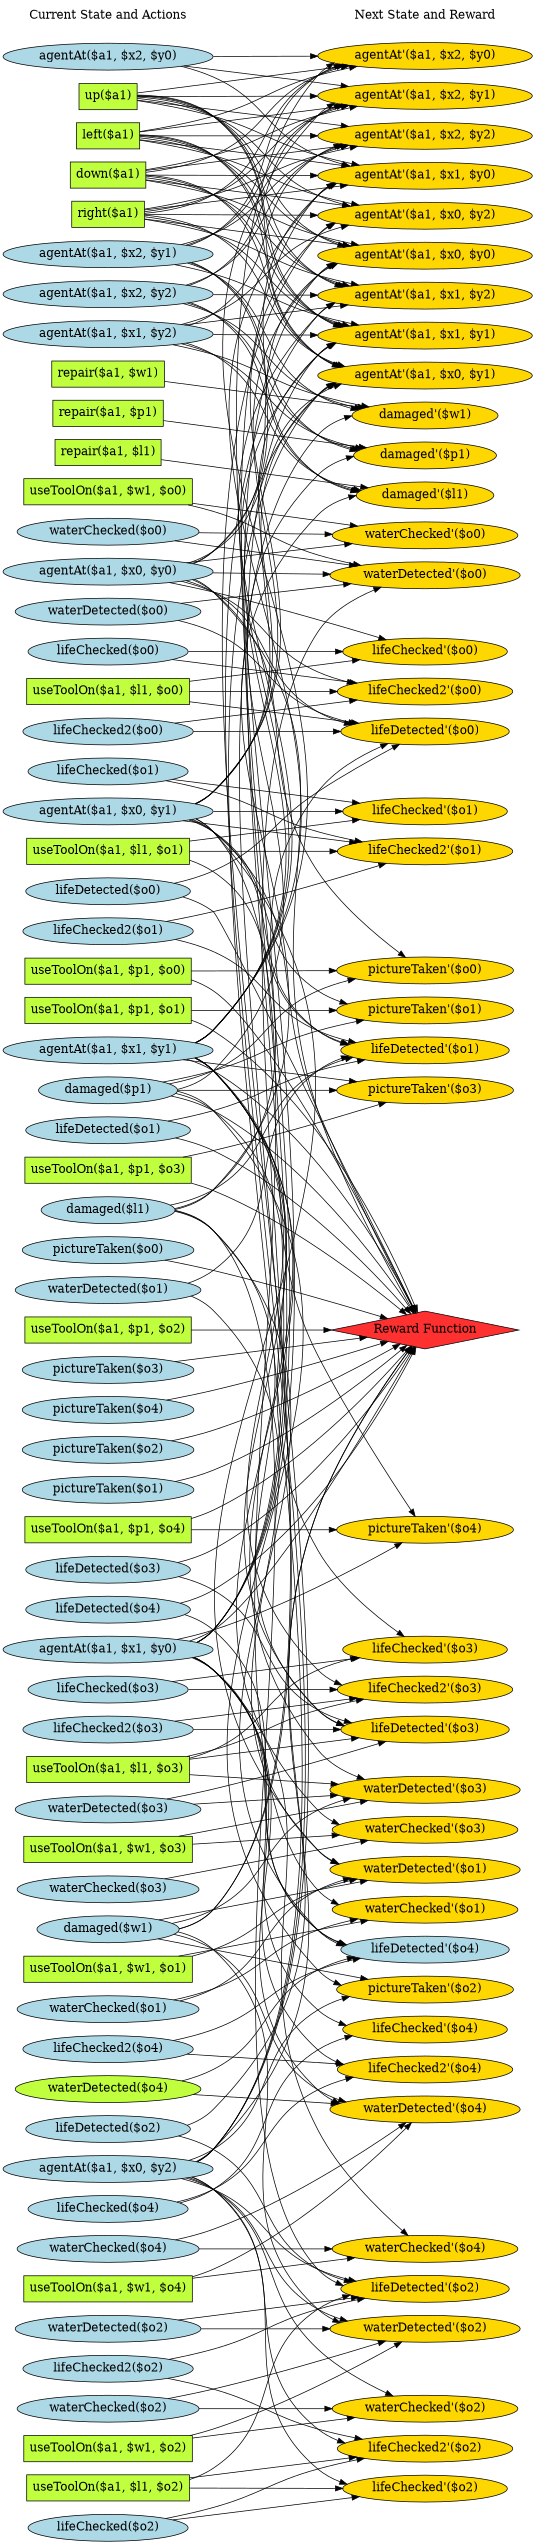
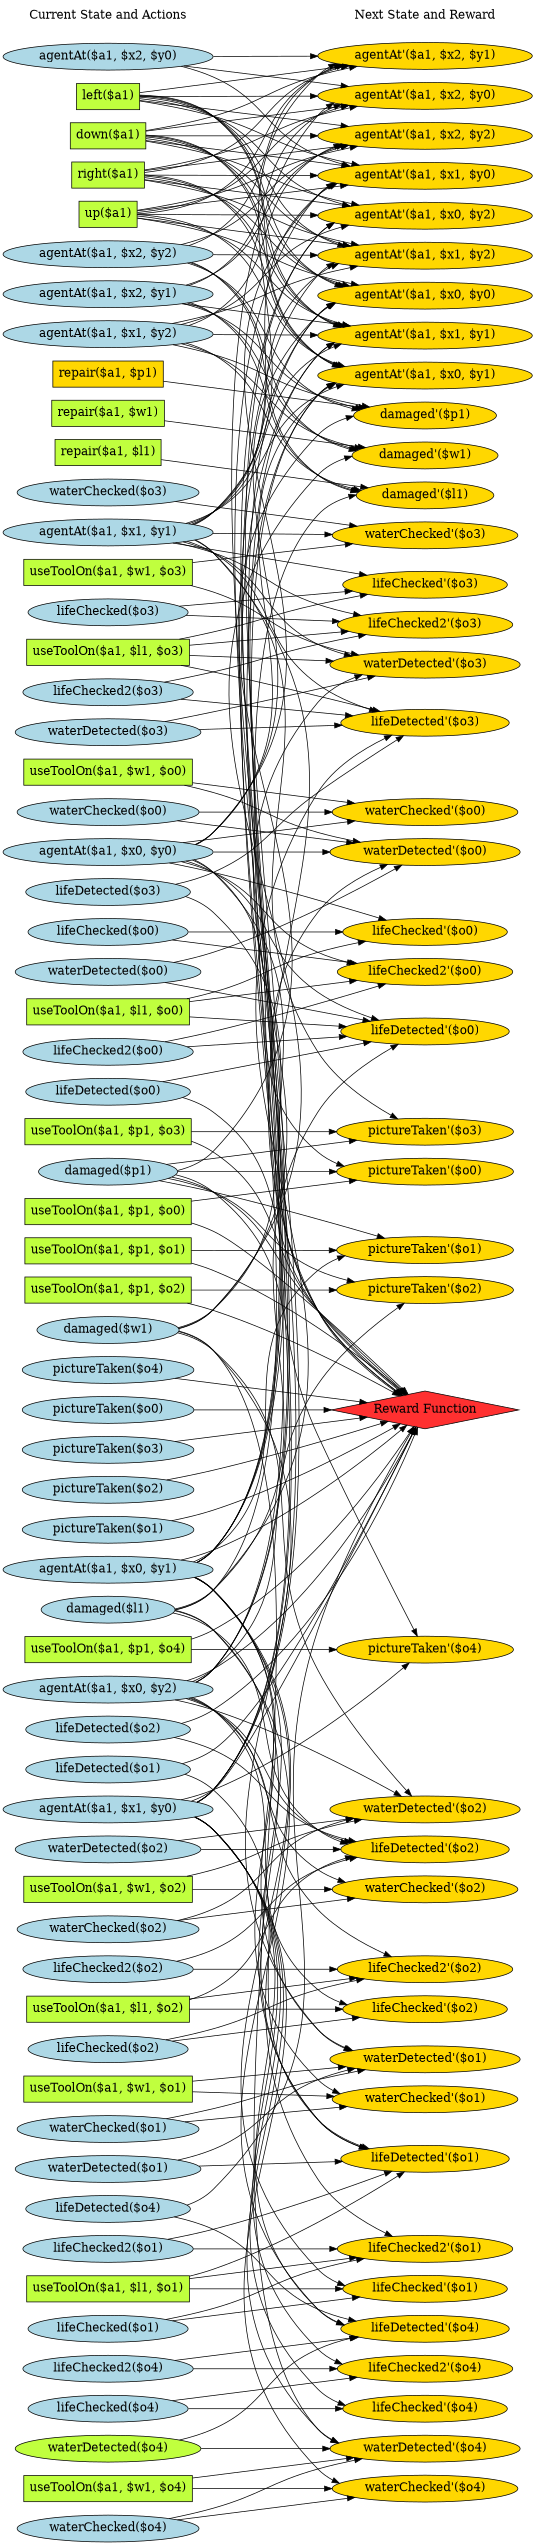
edge "agentAt($a1, $x2, $y1)" -> "agentAt'($a1, $x2, $y1)": removed
node "repair($a1, $p1)": fillcolor olivedrab1 -> gold1
node "lifeDetected'($o4)": fillcolor lightblue -> gold1
edge "damaged($w1)" -> "pictureTaken'($o2)": now "useToolOn($a1, $p1, $o2)" -> "pictureTaken'($o2)"
